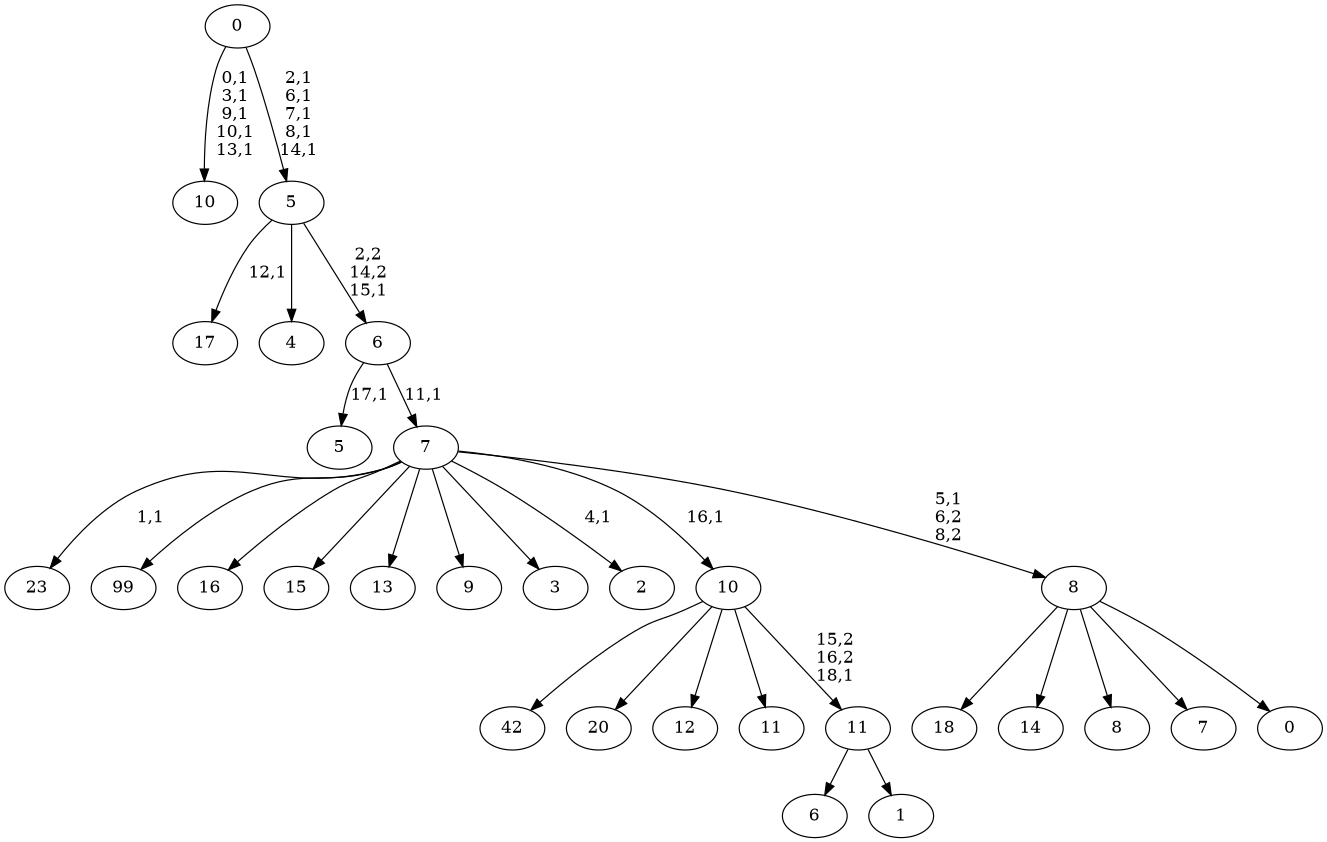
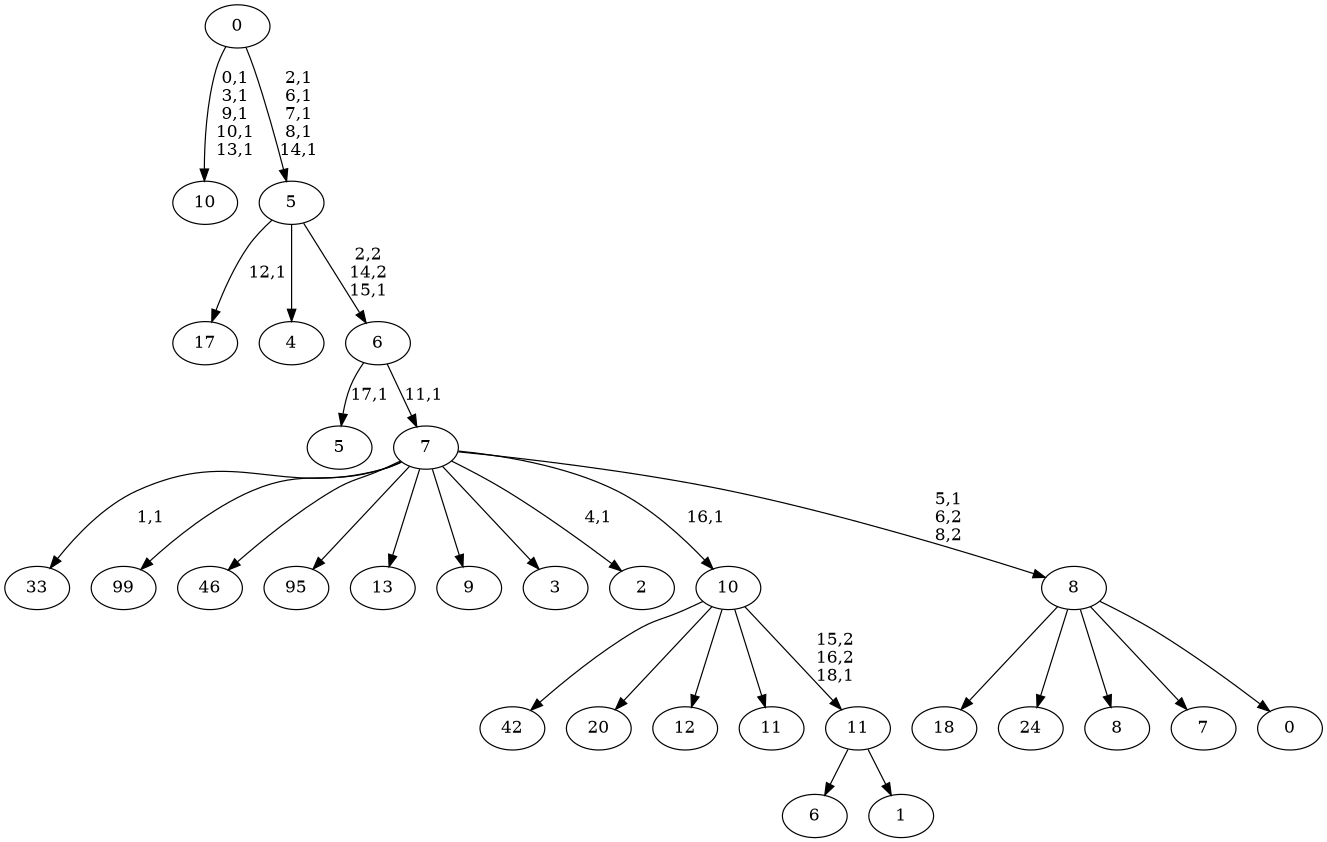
node "23": label "23" -> "33"
node "16": label "16" -> "46"
node "15": label "15" -> "95"
node "14": label "14" -> "24"
